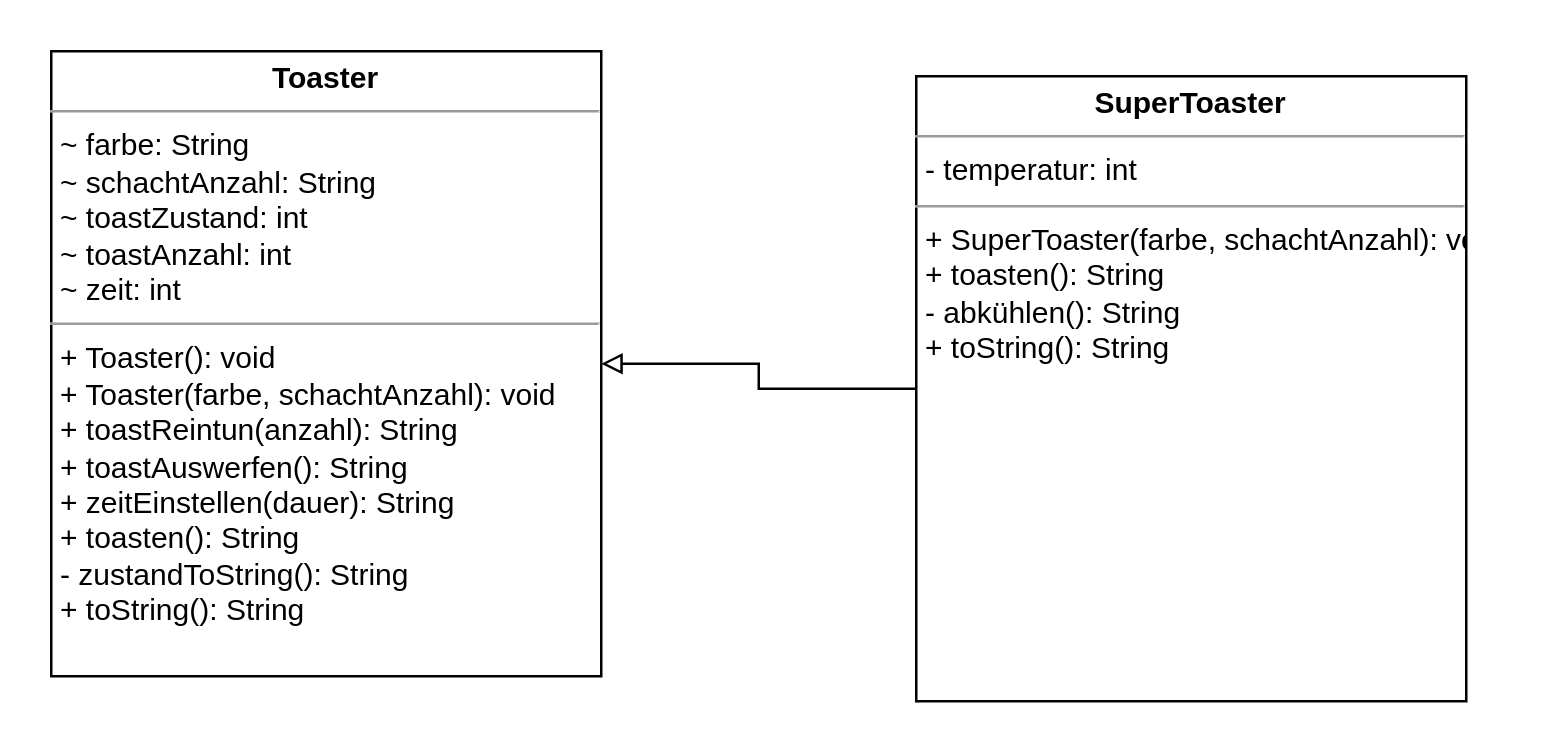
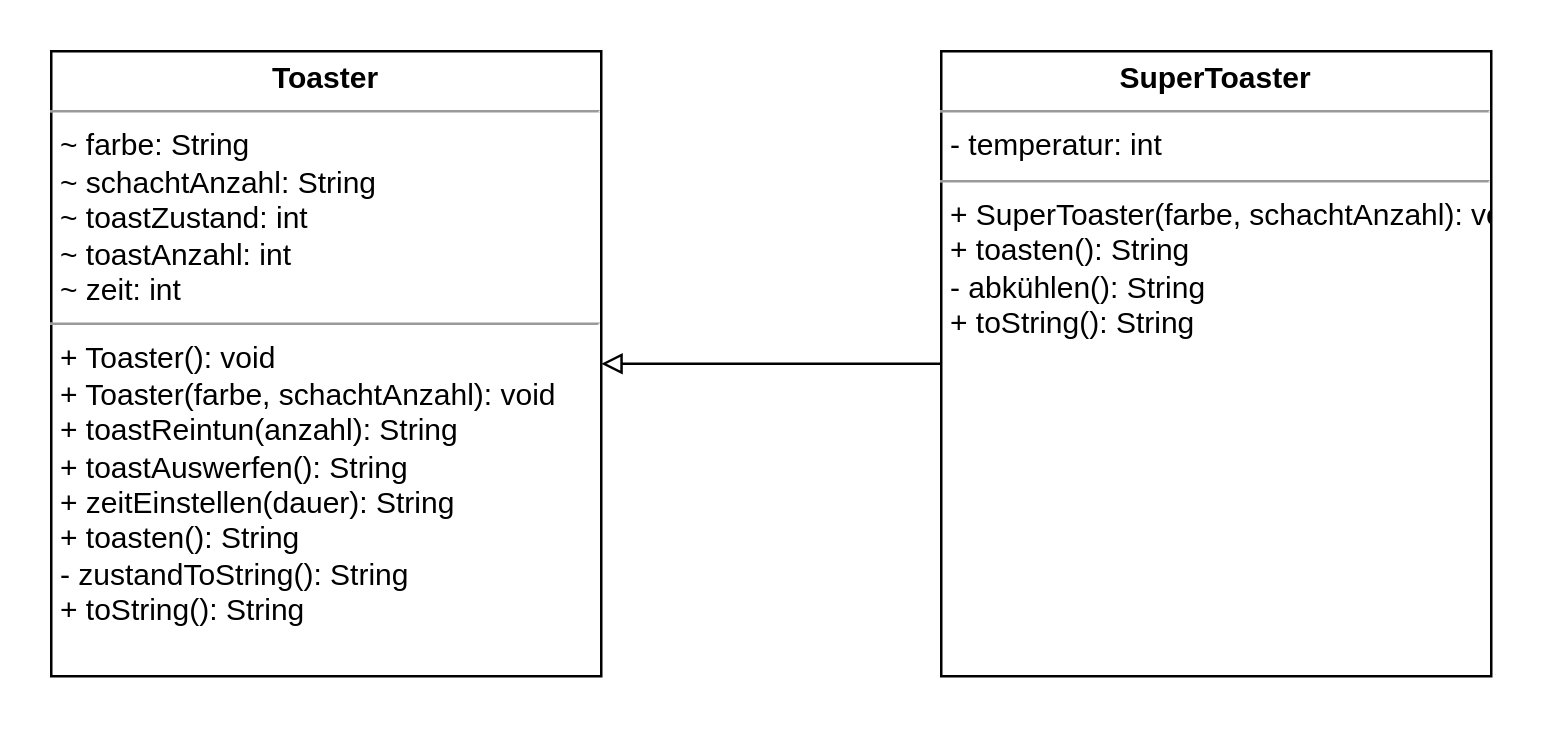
node "SuperToaster - temperatur: int + SuperToaster(farbe, schachtAnzahl): void + toasten(): String - abkühlen(): String + toString(): String": moved (1191, 389) -> (1216, 364)
